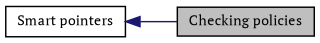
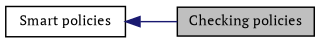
node "Smart pointers": label "Smart pointers" -> "Smart policies"
